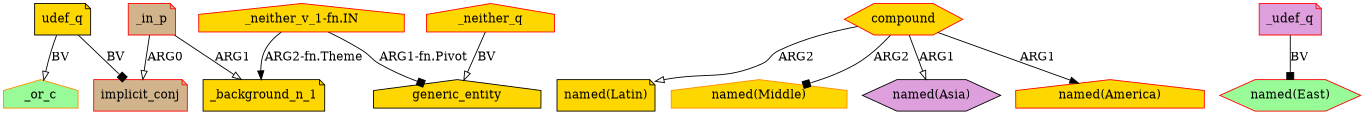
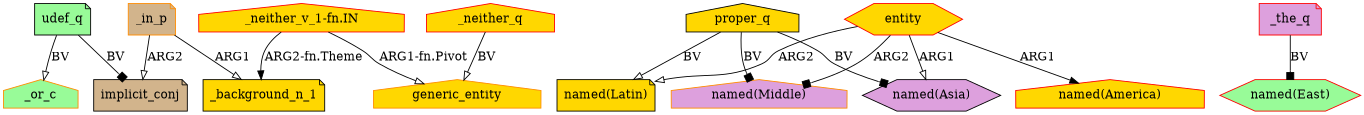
node "udef_q": fillcolor gold -> palegreen
node "_in_p": color red -> darkorange
node "proper_q": added
node "compound": label "compound" -> "entity"
node "_udef_q": label "_udef_q" -> "_the_q"
edge "_in_p" -> "implicit_conj": label "ARG0" -> "ARG2"
edge "_neither_v_1-fn.IN" -> "generic_entity": arrowhead box -> onormal
node "implicit_conj": color red -> black
node "generic_entity": color black -> darkorange
node "named(Middle)": fillcolor gold -> plum
